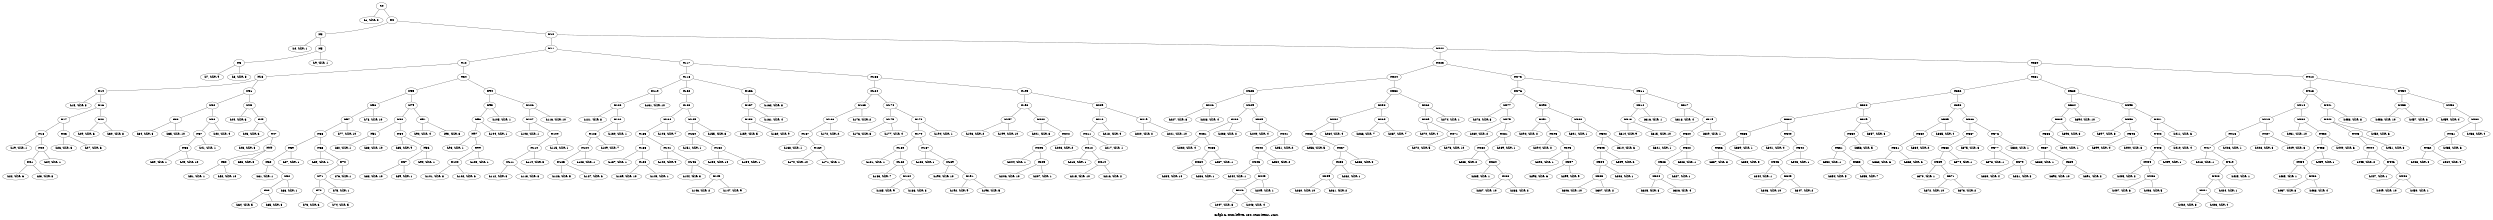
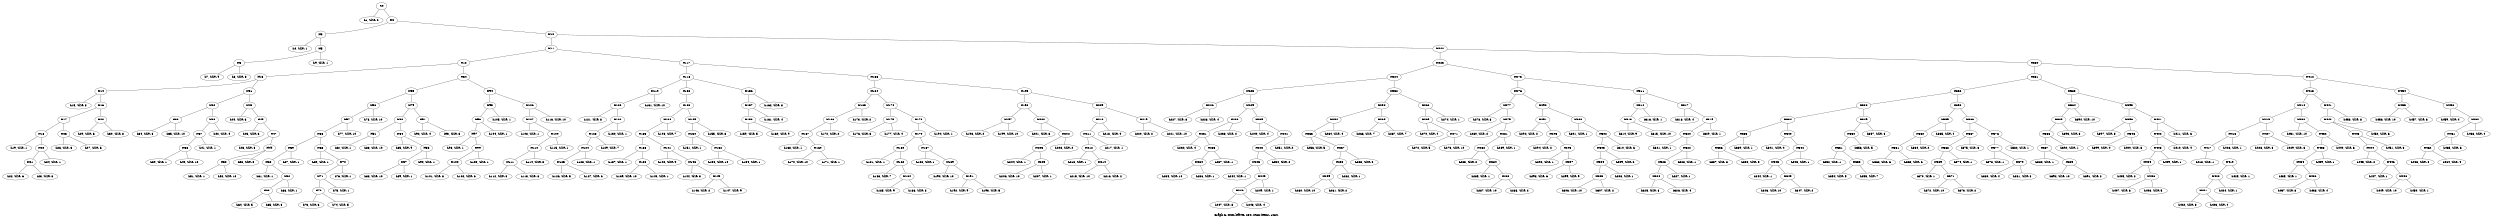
edge "N417" -- "N419": removed
